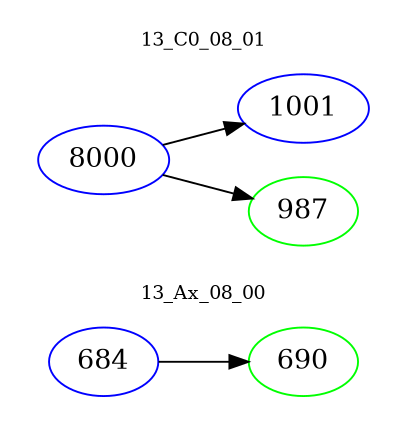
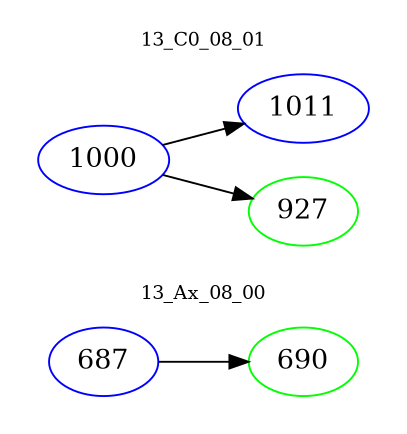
node "1001": label "1001" -> "1011"
node "8000": label "8000" -> "1000"
node "987": label "987" -> "927"
node "684": label "684" -> "687"
